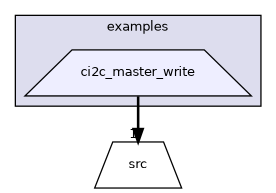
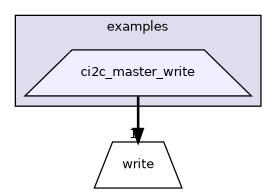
node "src": label "src" -> "write"
